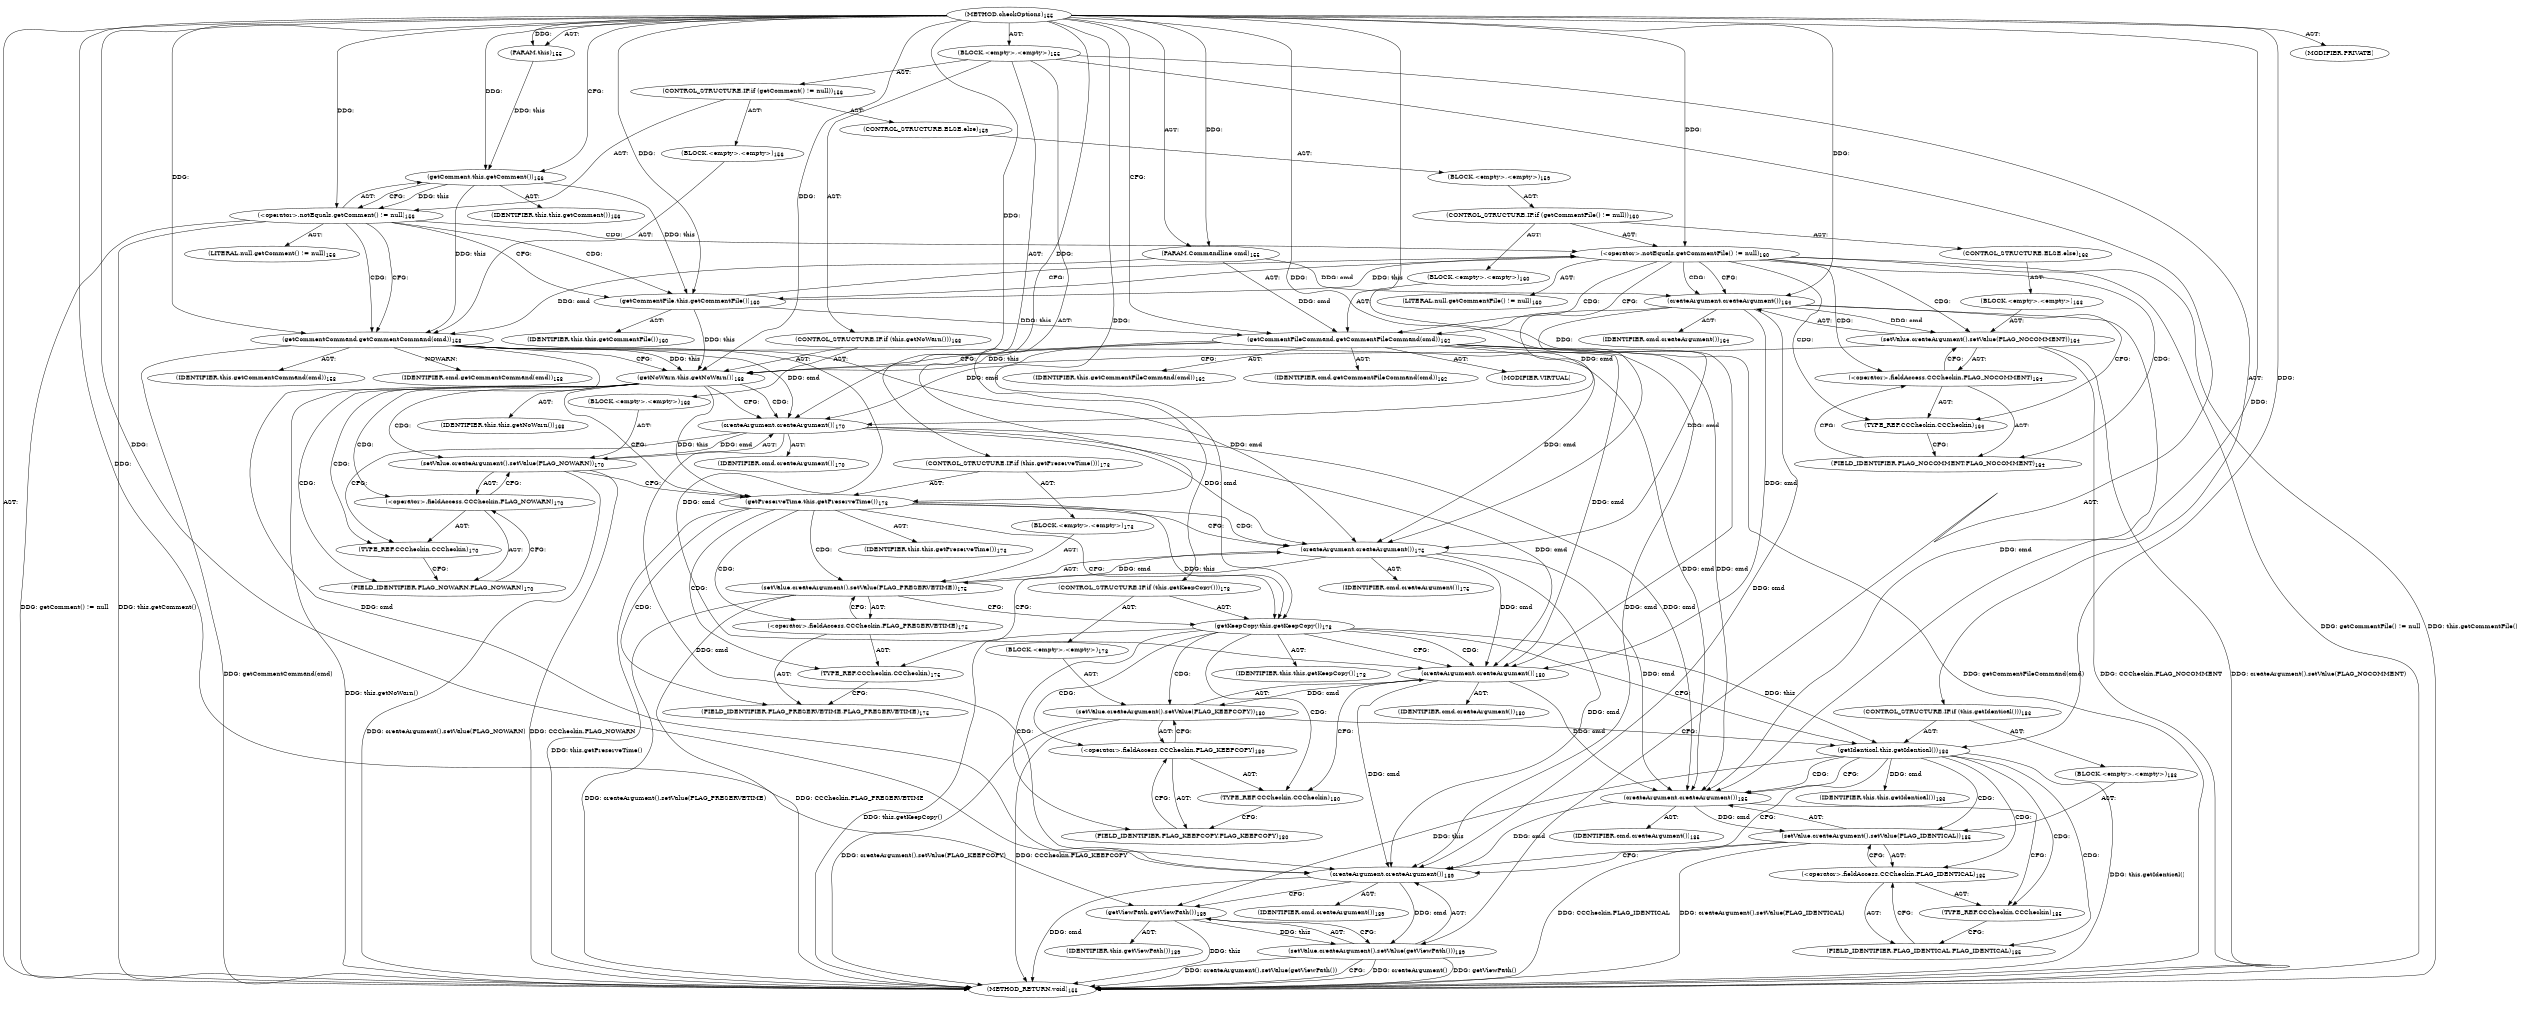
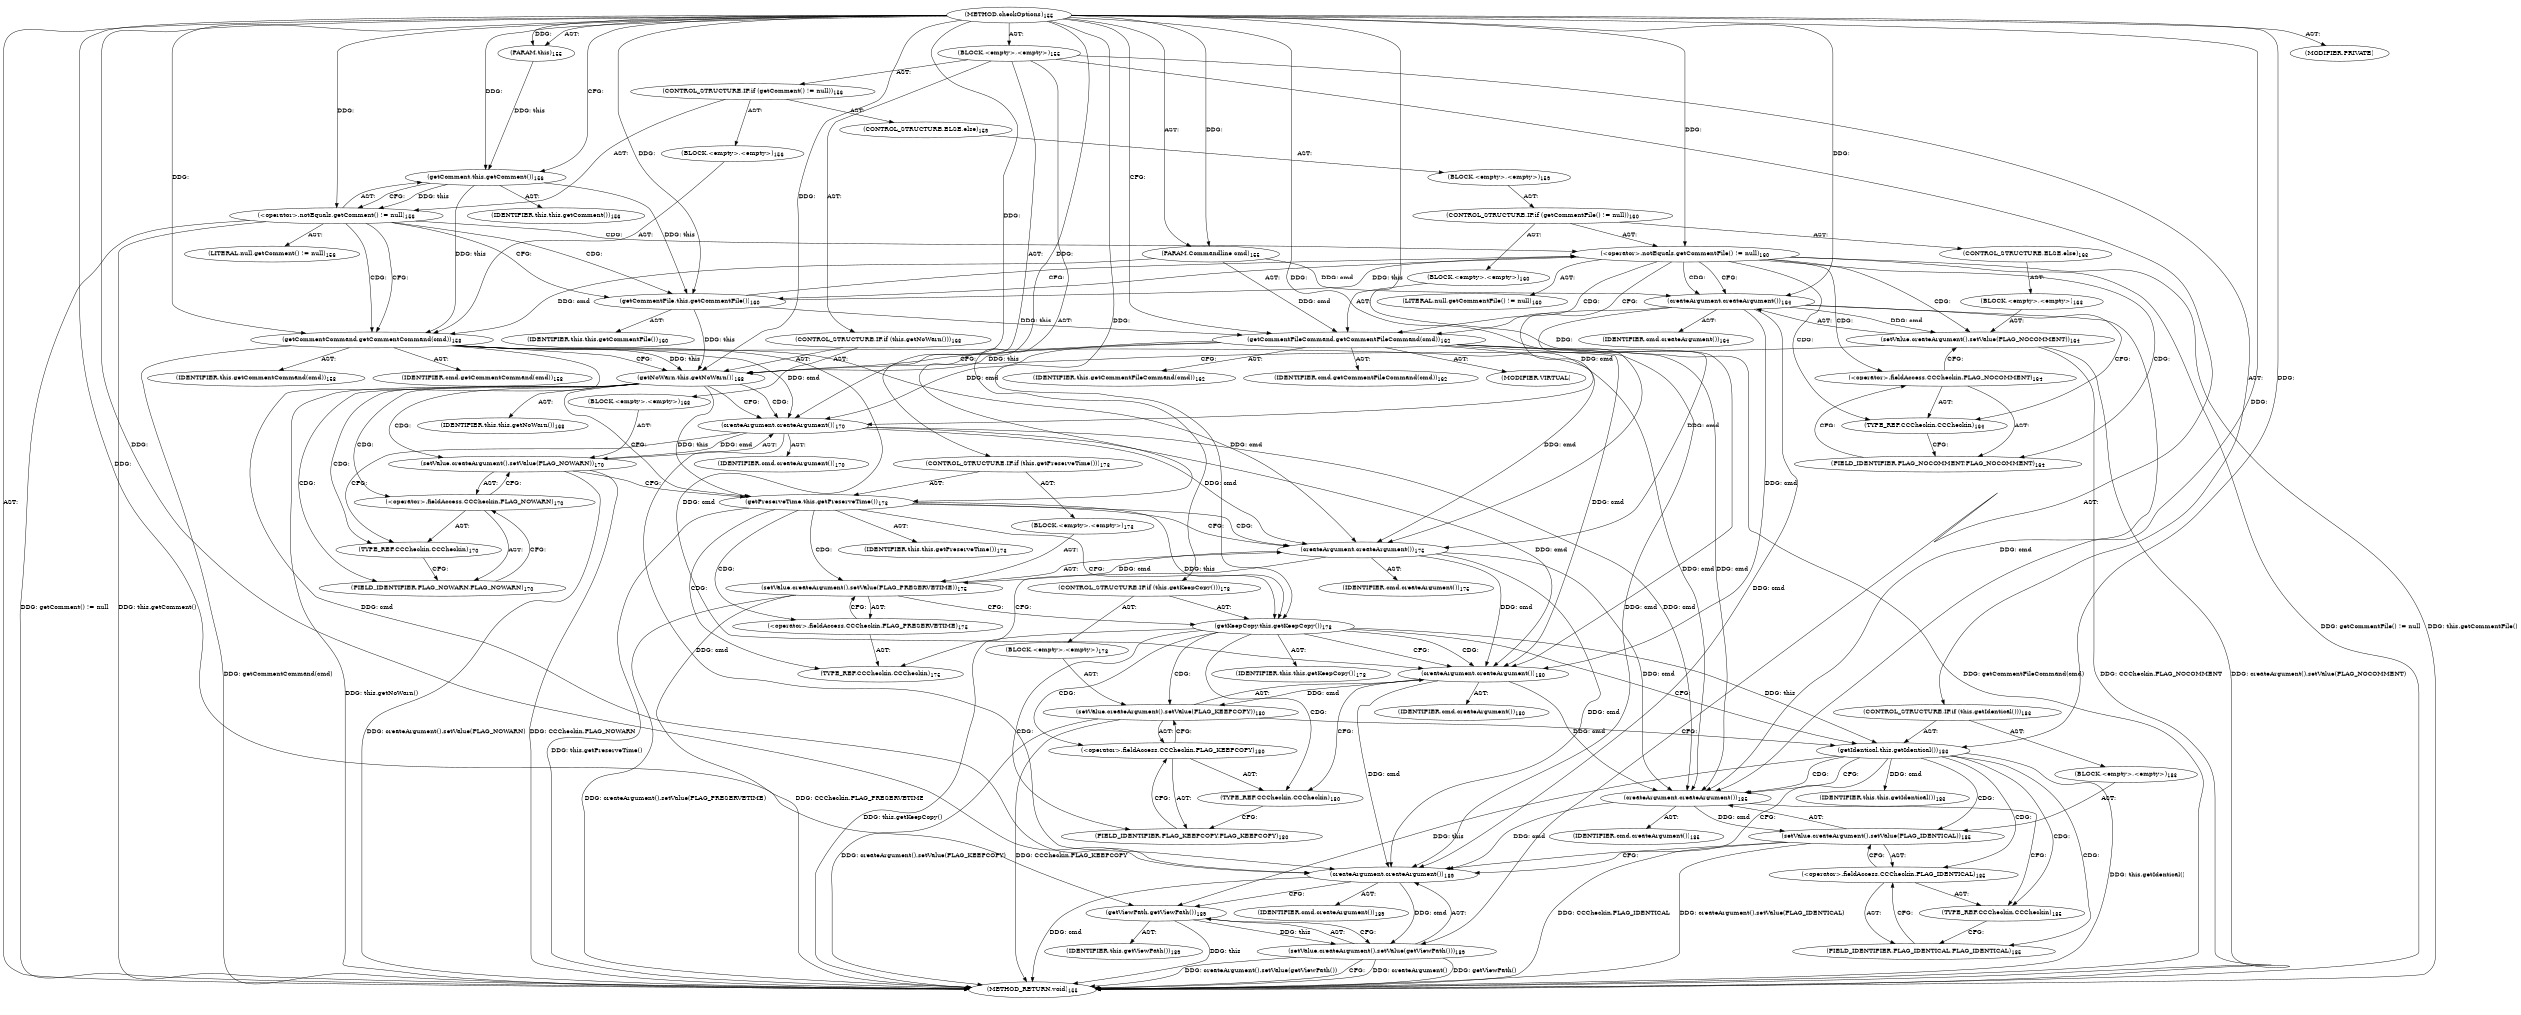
edge "(getCommentCommand,getCommentCommand(cmd))" -> "(IDENTIFIER,cmd,getCommentCommand(cmd))": label "NOWARN: " -> "AST: "
edge "(setValue,createArgument().setValue(FLAG_NOCOMMENT))" -> "(<operator>.fieldAccess,CCCheckin.FLAG_NOCOMMENT)": removed, label "AST:"
node "(FIELD_IDENTIFIER,FLAG_PRESERVETIME,FLAG_PRESERVETIME)": removed
